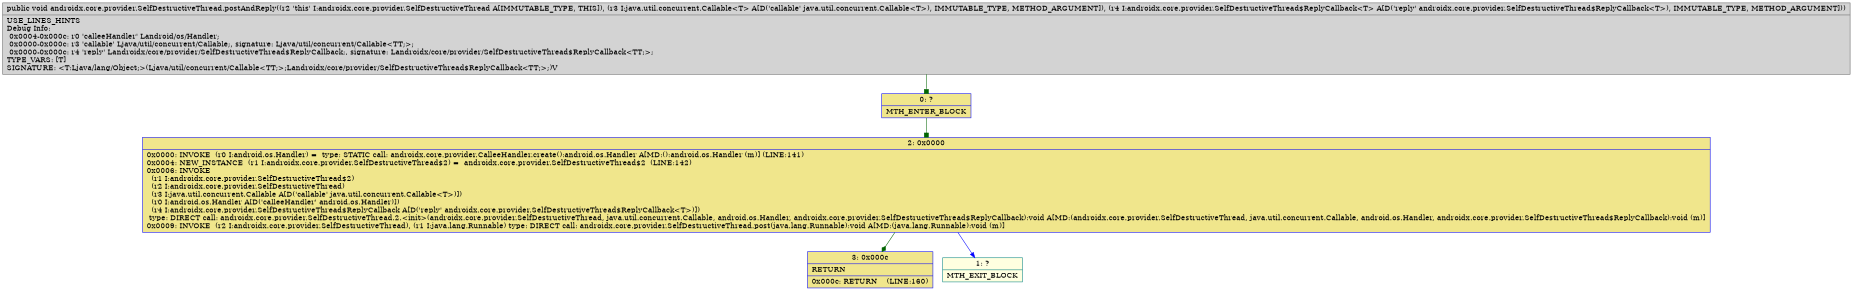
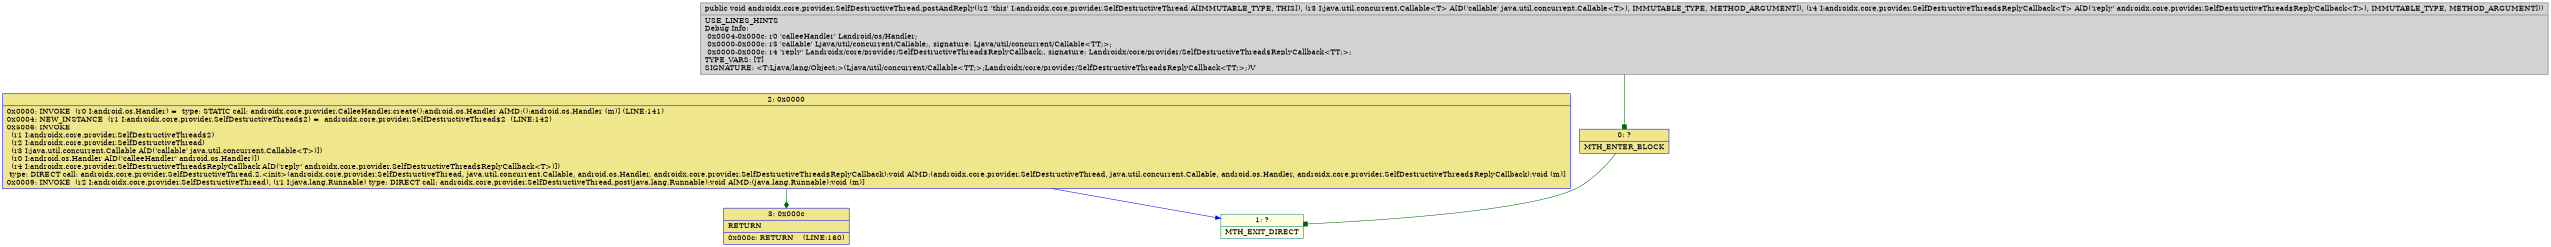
edge "0: ?" -> "2: 0x0000": now "0: ?" -> "1: ?"
node "2: 0x0000": text "0x0006: INVOKE" -> "0x5006: INVOKE"
node "1: ?": text "MTH_EXIT_BLOCK" -> "MTH_EXIT_DIRECT"
